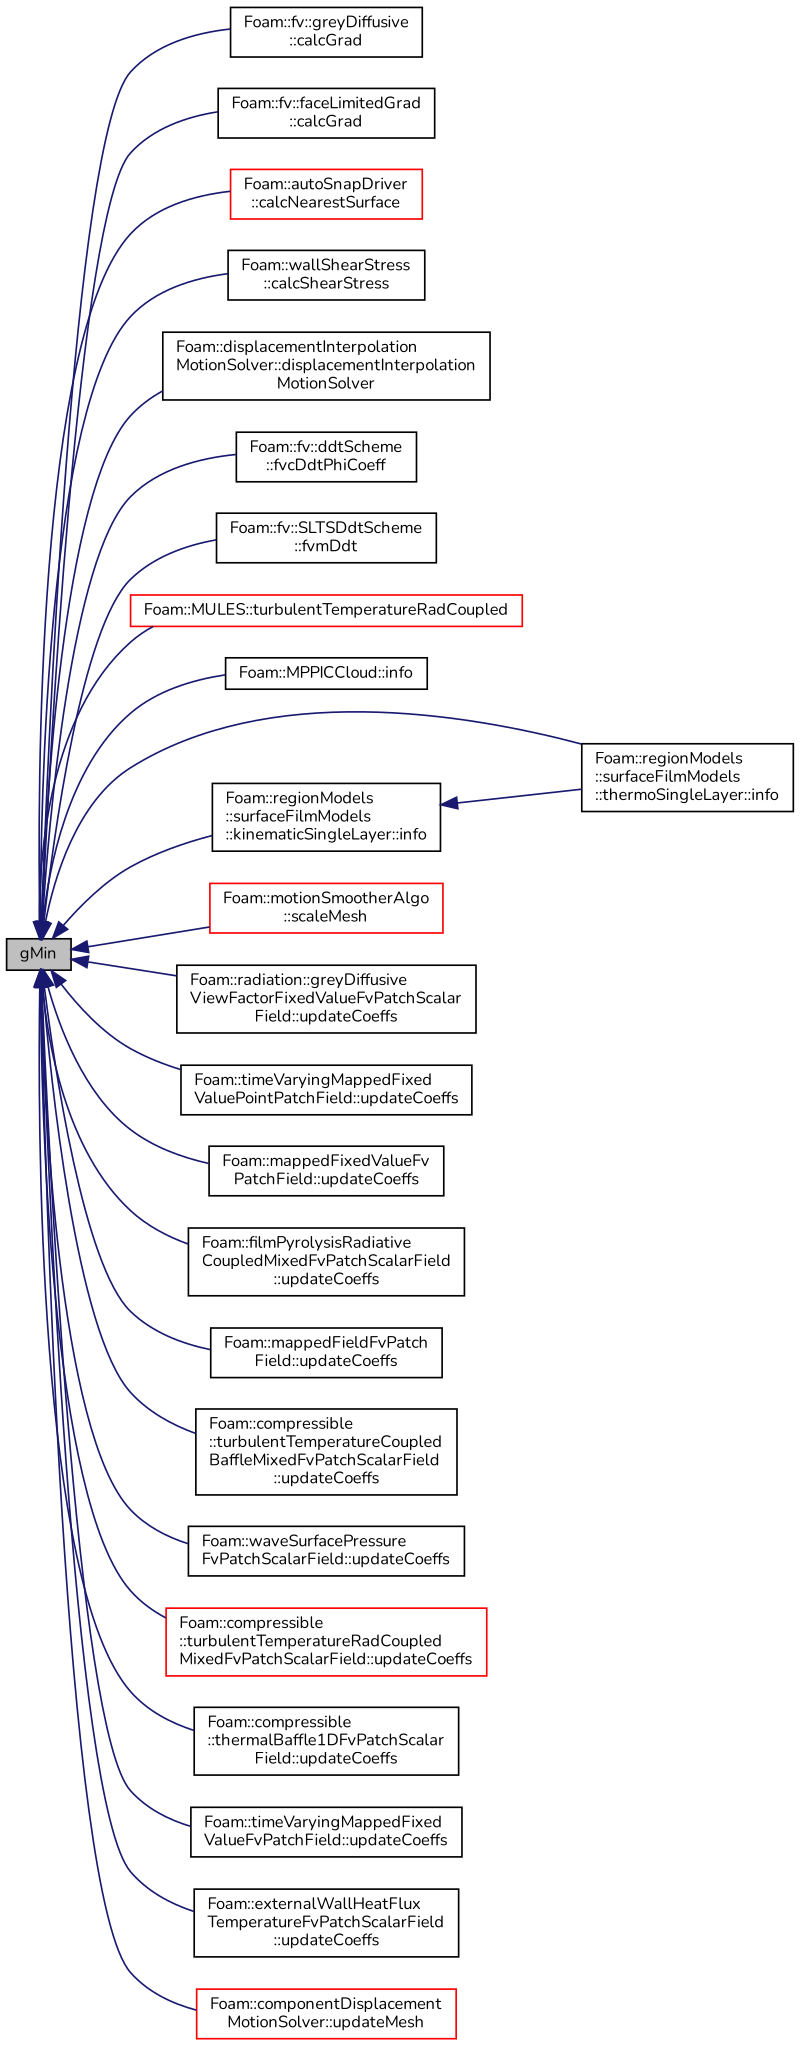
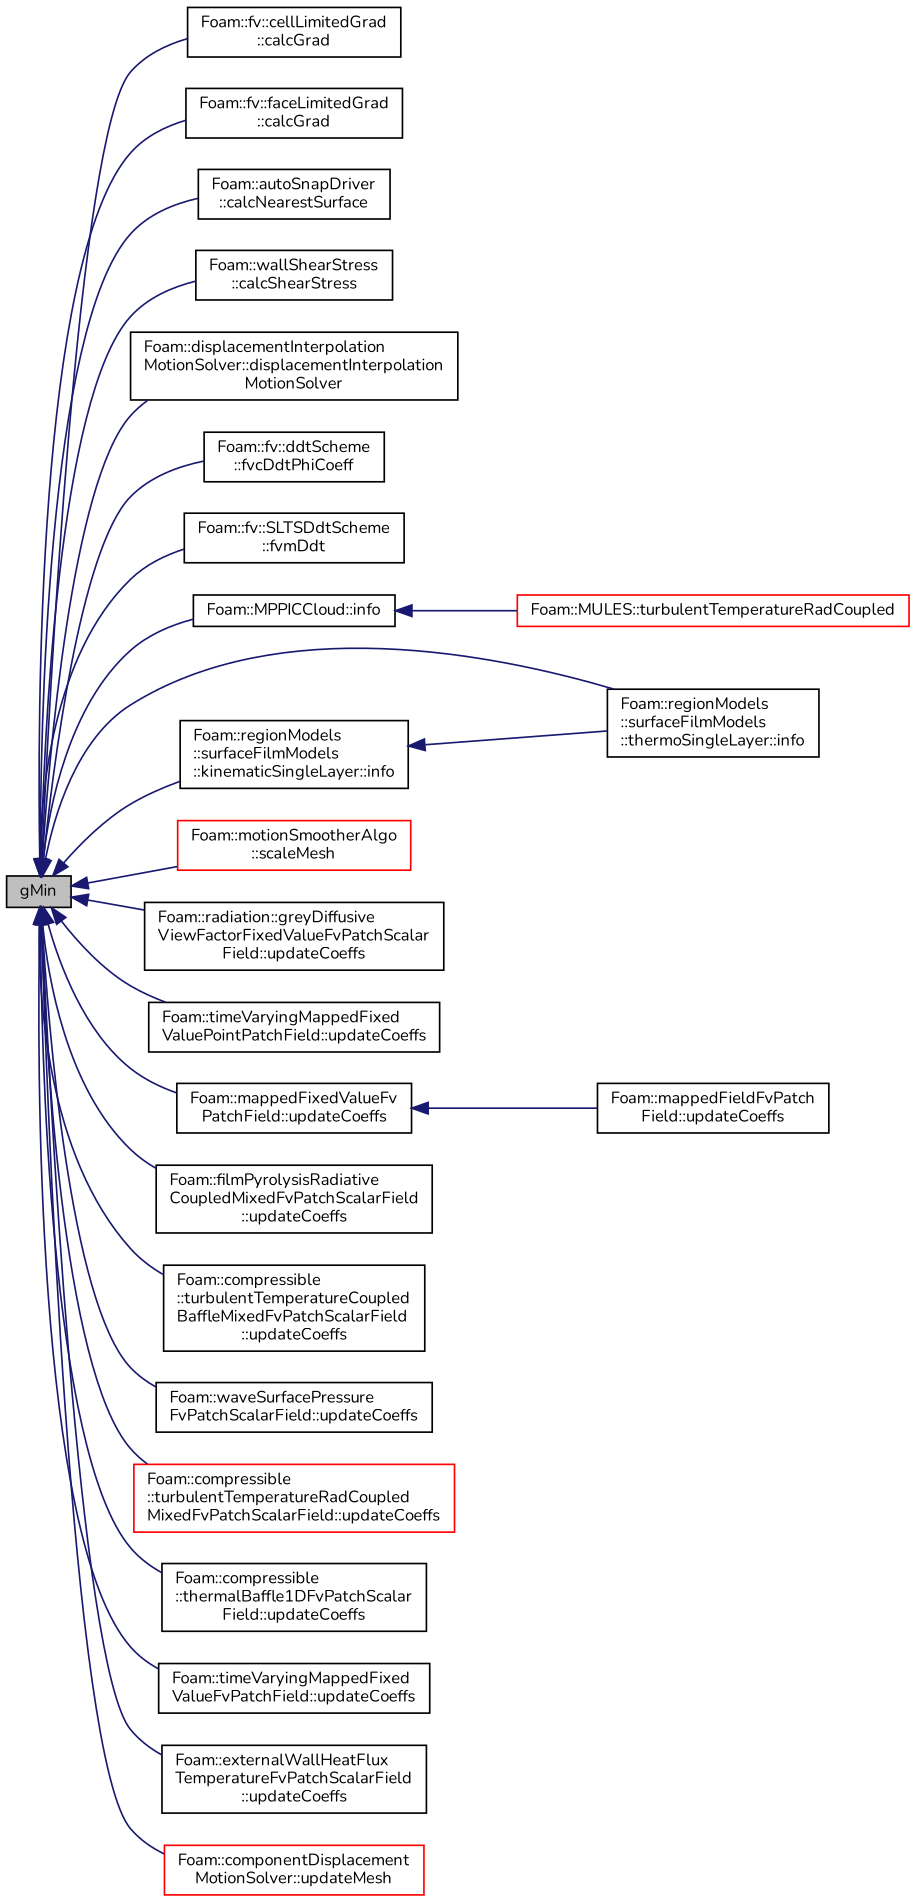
node "Foam::fv::greyDiffusive ::calcGrad": label "Foam::fv::greyDiffusive ::calcGrad" -> "Foam::fv::cellLimitedGrad ::calcGrad"
node "Foam::autoSnapDriver ::calcNearestSurface": color red -> black
edge "Foam::MULES::turbulentTemperatureRadCoupled" -> "gMin": now "Foam::MULES::turbulentTemperatureRadCoupled" -> "Foam::MPPICCloud::info"
edge "Foam::mappedFieldFvPatch Field::updateCoeffs" -> "gMin": now "Foam::mappedFieldFvPatch Field::updateCoeffs" -> "Foam::mappedFixedValueFv PatchField::updateCoeffs"
